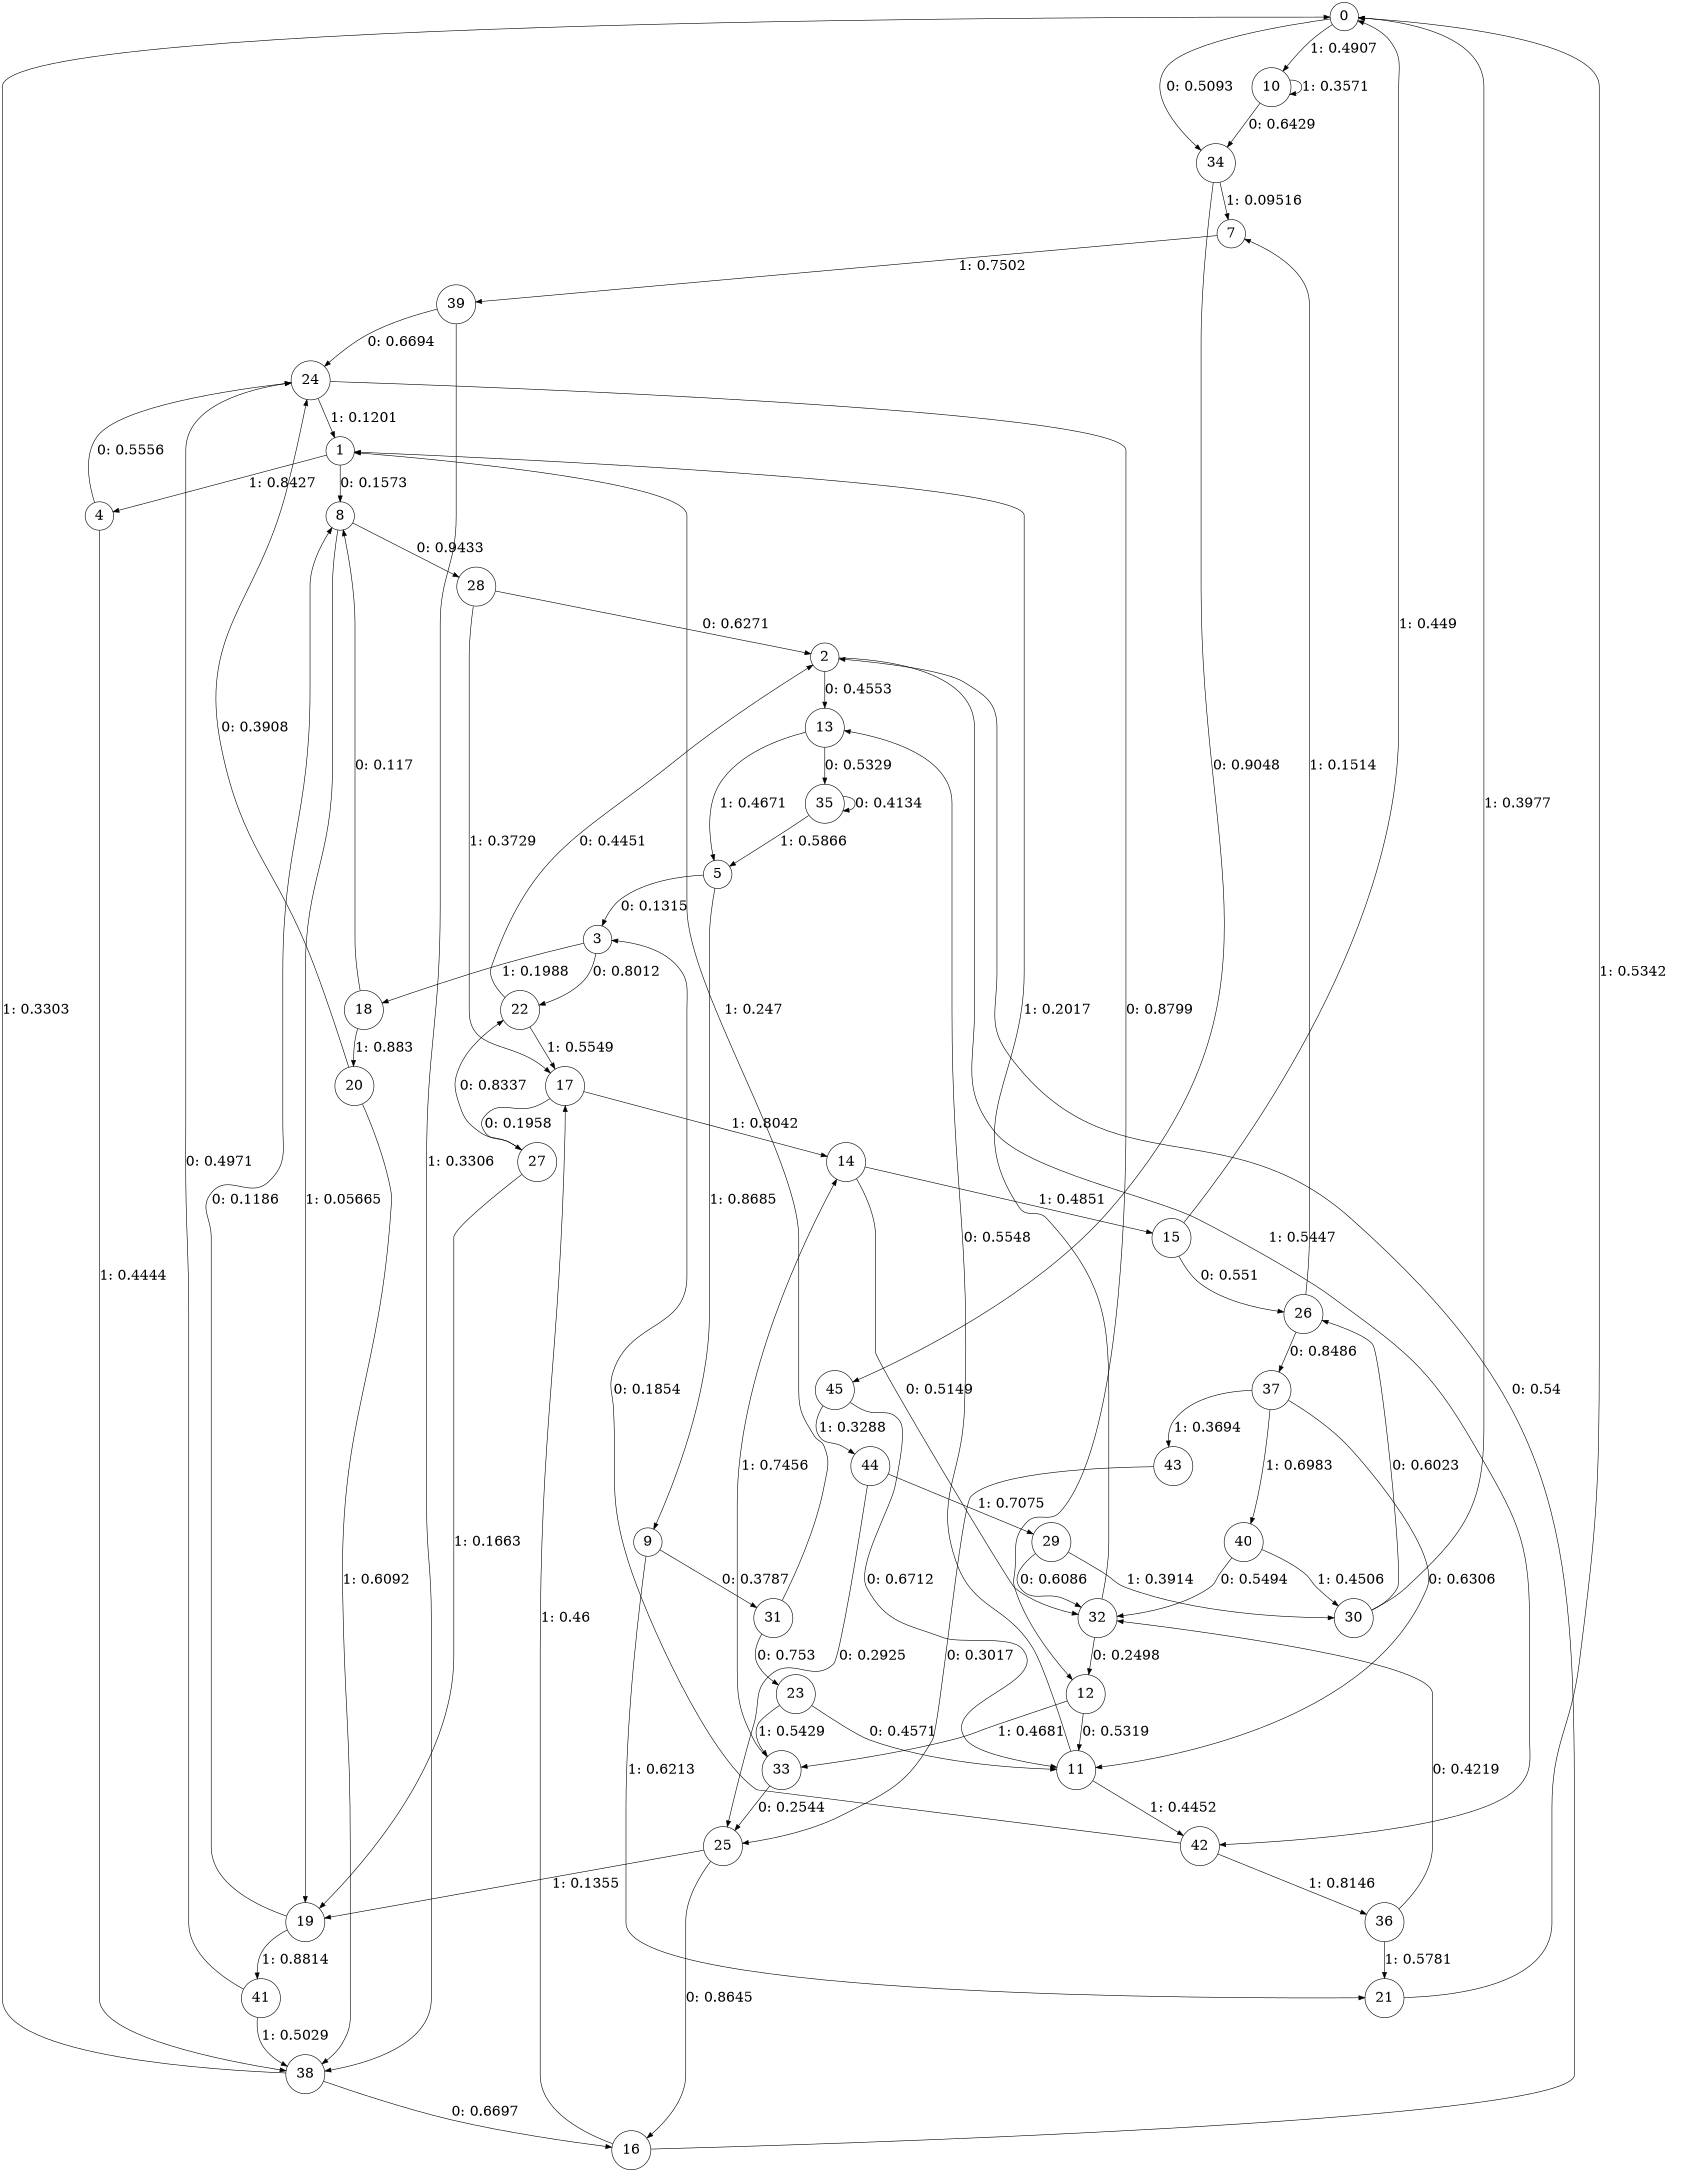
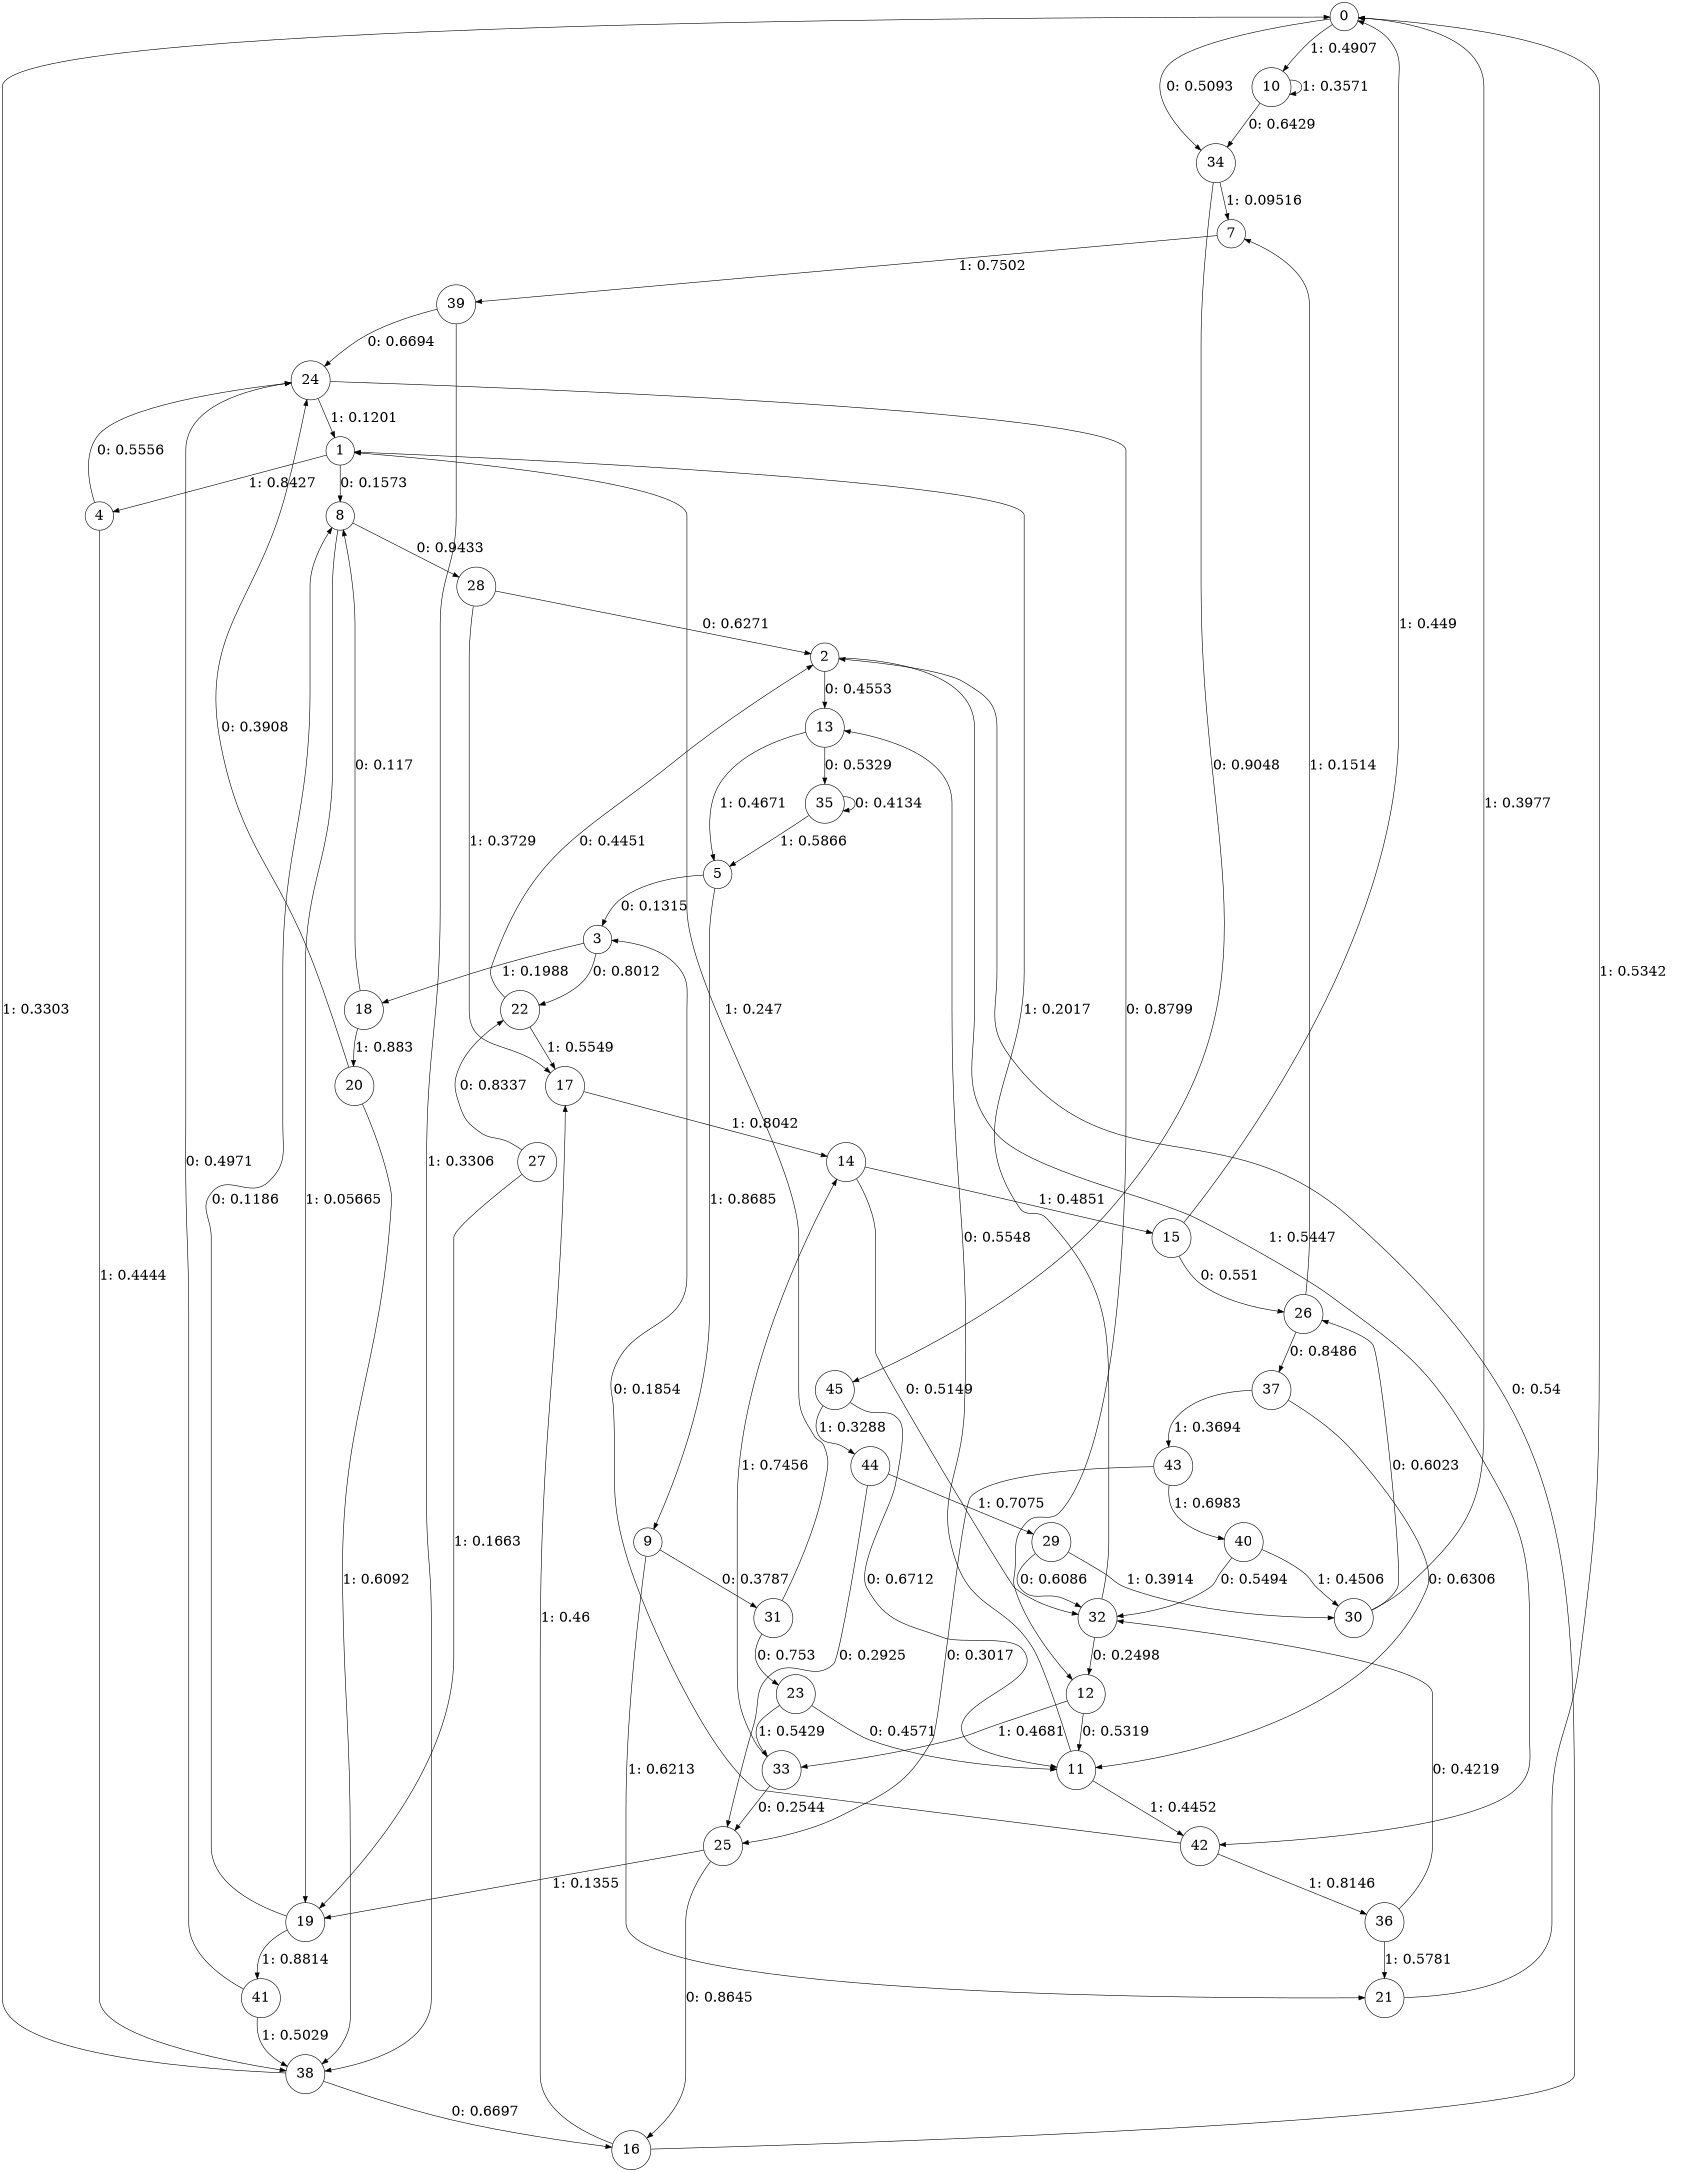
edge "17" -> "27": removed, label "0: 0.1958"
edge "37" -> "40": now "43" -> "40"
